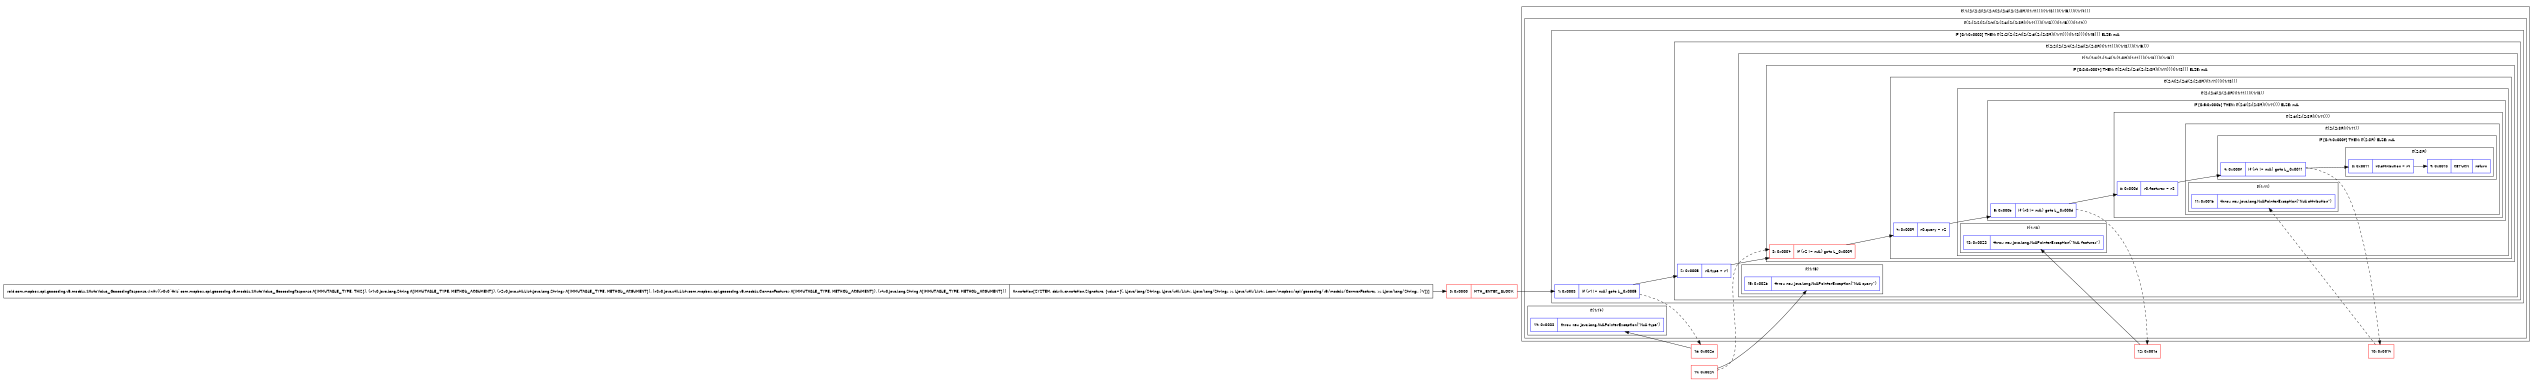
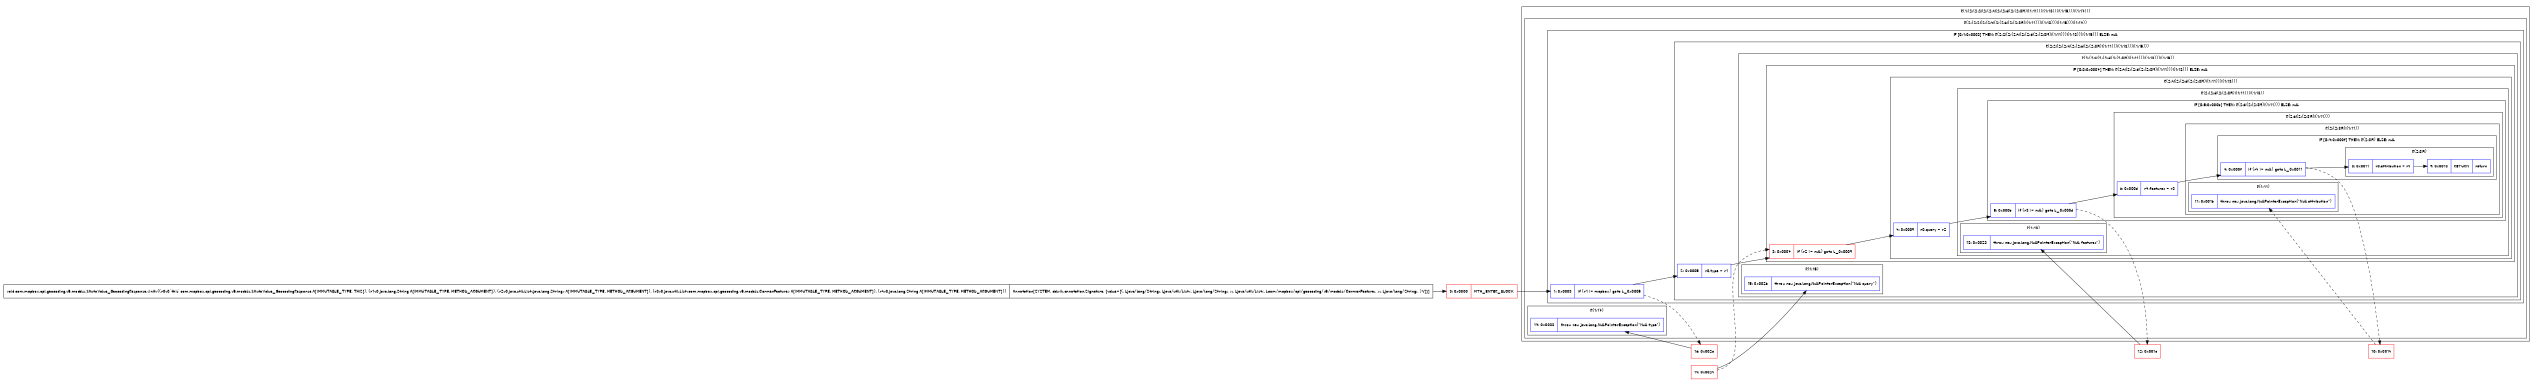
node "6: 0x000d": text "r0.features = r3" -> "r7.features = r3"
node "1: 0x0003": text "if (r1 != null) goto L_0x0005" -> "if (r1 != mapbox) goto L_0x0005"
